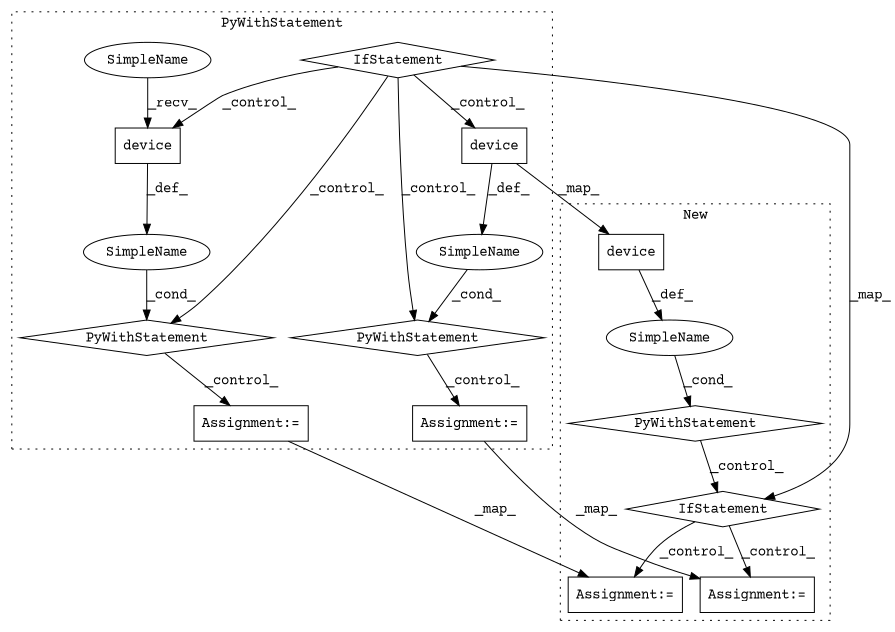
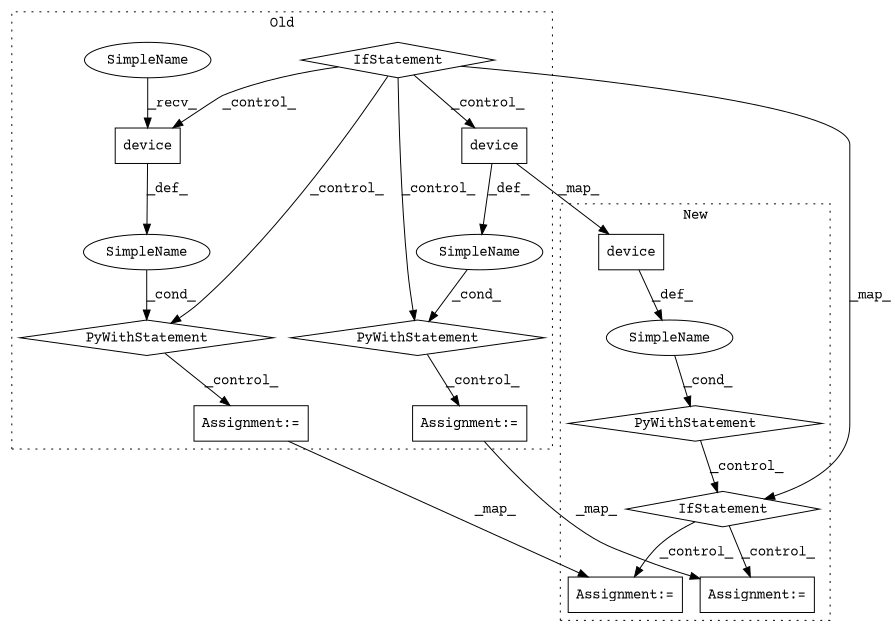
cluster "PyWithStatement": label "PyWithStatement" -> "Old"
